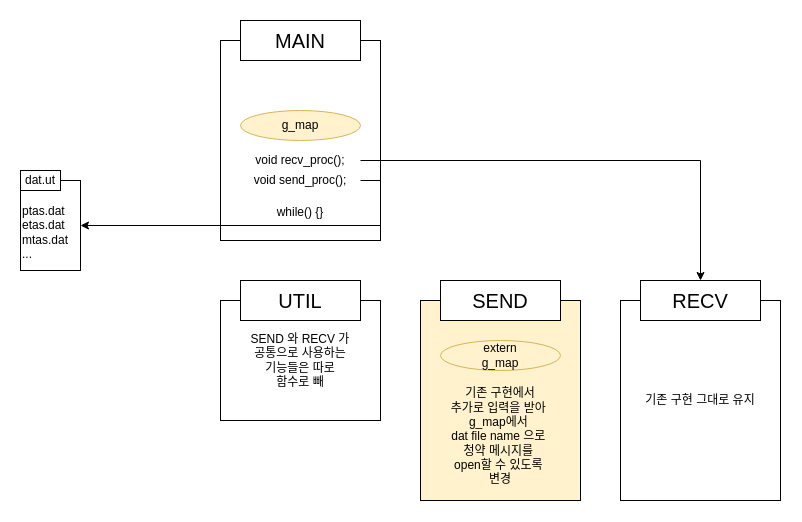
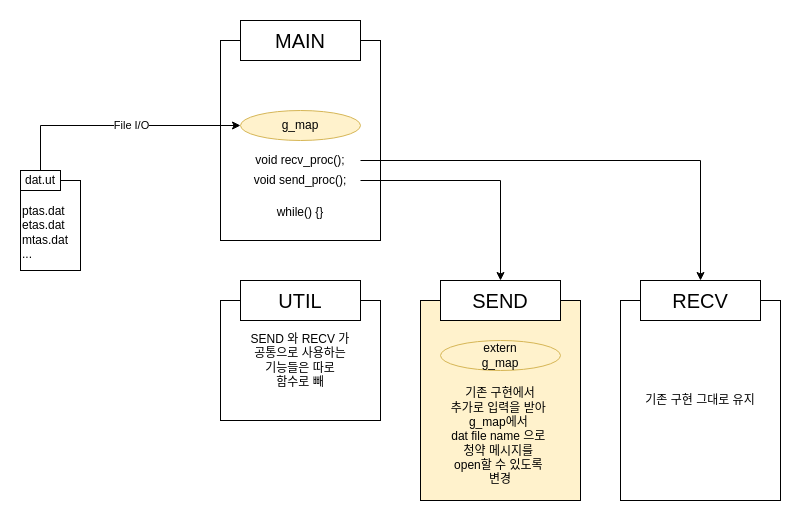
edge "dat.ut" -> "g_map": added, label "File I/O"
edge "void send_proc();" -> "ptas.dat etas.dat mtas.dat ...": now "void send_proc();" -> "SEND"
